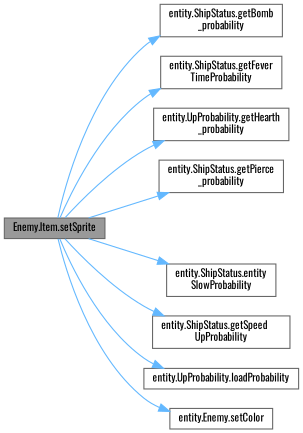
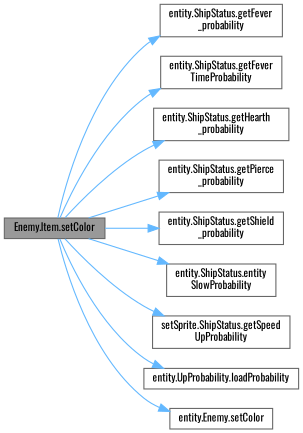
node "entity.ShipStatus.getBomb _probability": label "entity.ShipStatus.getBomb _probability" -> "entity.ShipStatus.getFever _probability"
node "entity.UpProbability.getHearth _probability": label "entity.UpProbability.getHearth _probability" -> "entity.ShipStatus.getHearth _probability"
node "Enemy.Item.setSprite": label "Enemy.Item.setSprite" -> "Enemy.Item.setColor"
node "entity.ShipStatus.getShield _probability": added
node "entity.ShipStatus.getSpeed UpProbability": label "entity.ShipStatus.getSpeed UpProbability" -> "setSprite.ShipStatus.getSpeed UpProbability"
